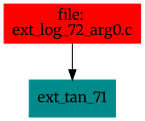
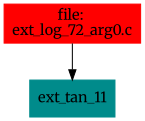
node "ext_tan_71": label "ext_tan_71" -> "ext_tan_11"
